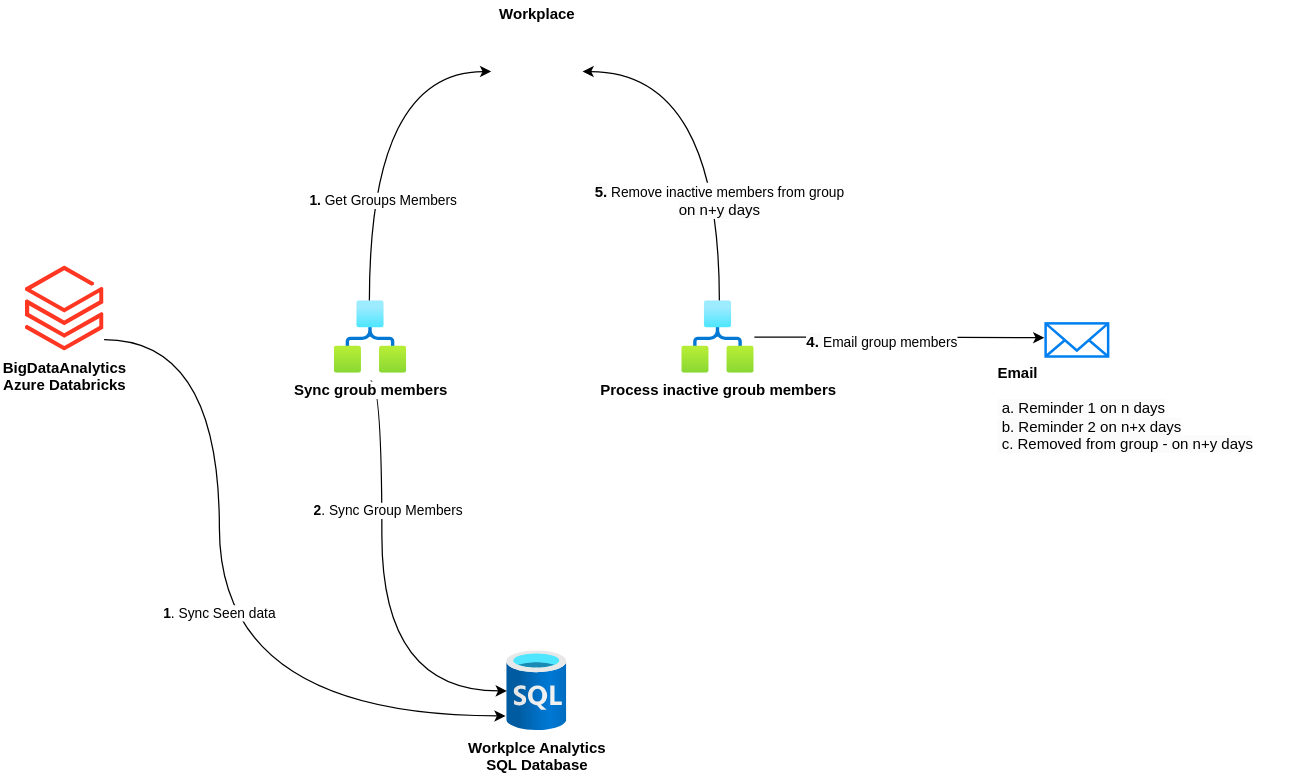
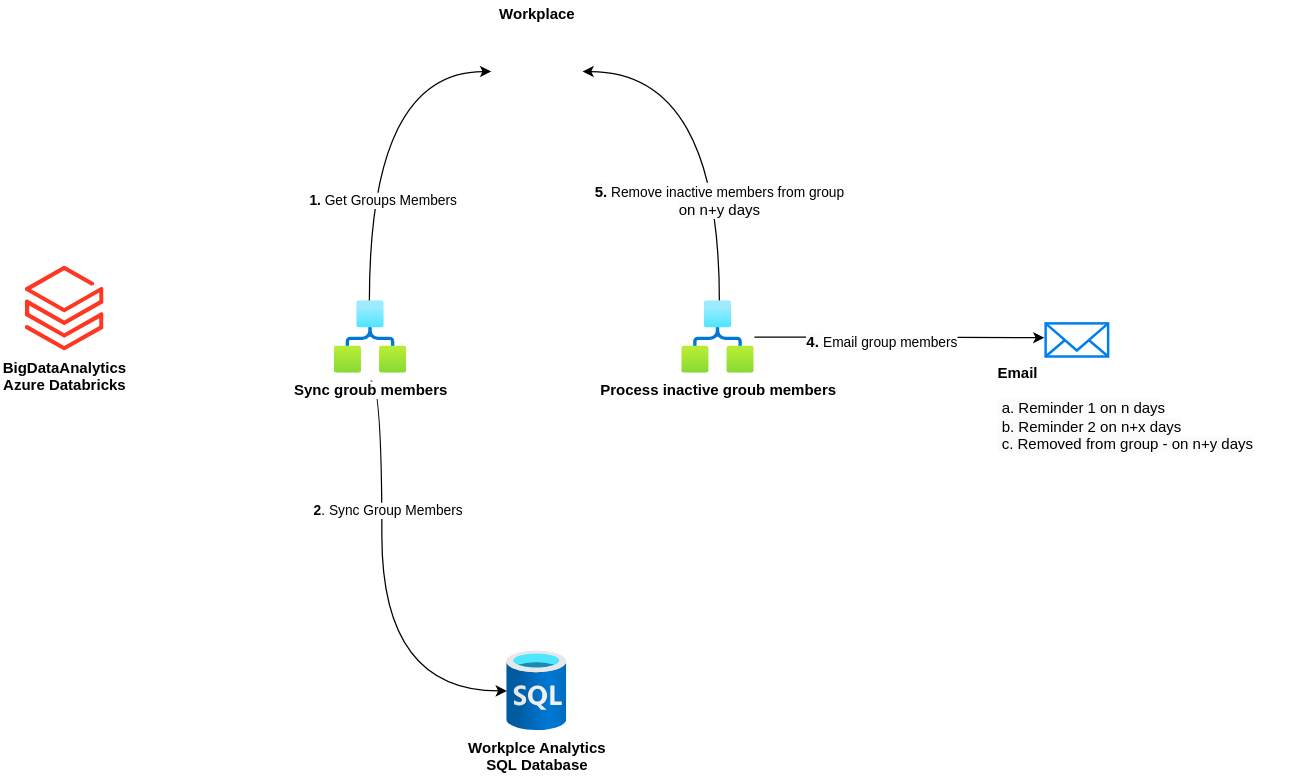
edge "BigDataAnalytics Azure Databricks" -> "Workplce Analytics SQL Database": removed, label "1. Sync Seen data"
